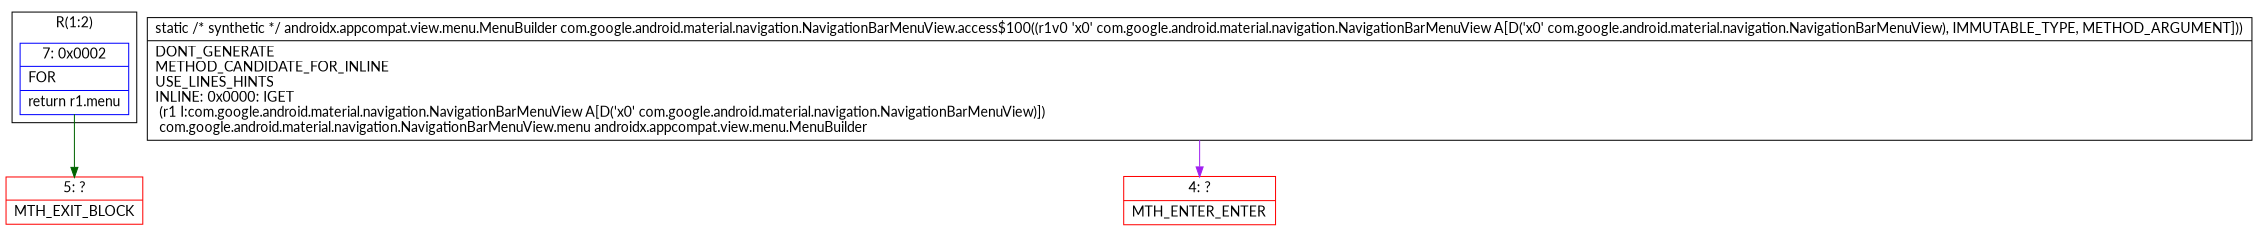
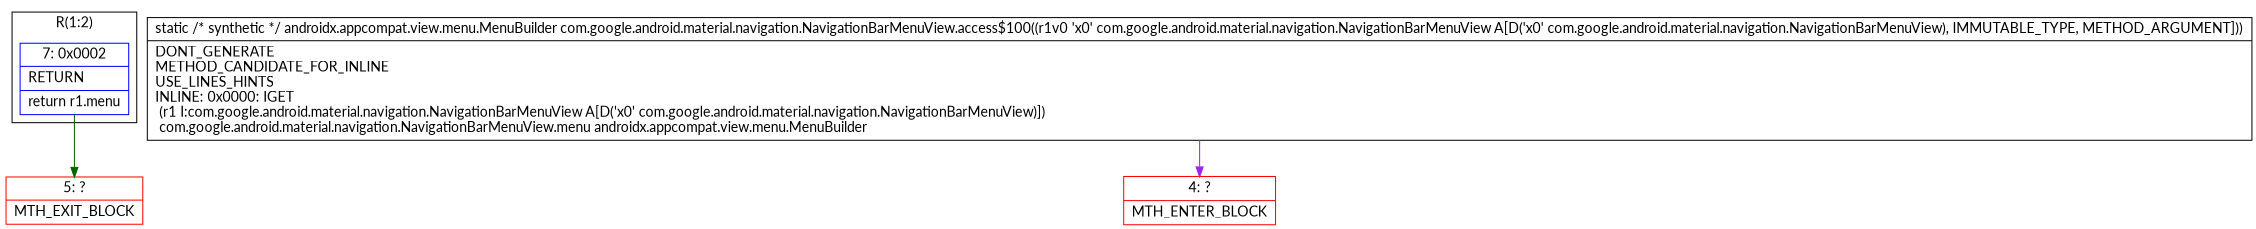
node "7: 0x0002": text "FOR" -> "RETURN"
node "4: ?": text "MTH_ENTER_ENTER" -> "MTH_ENTER_BLOCK"
